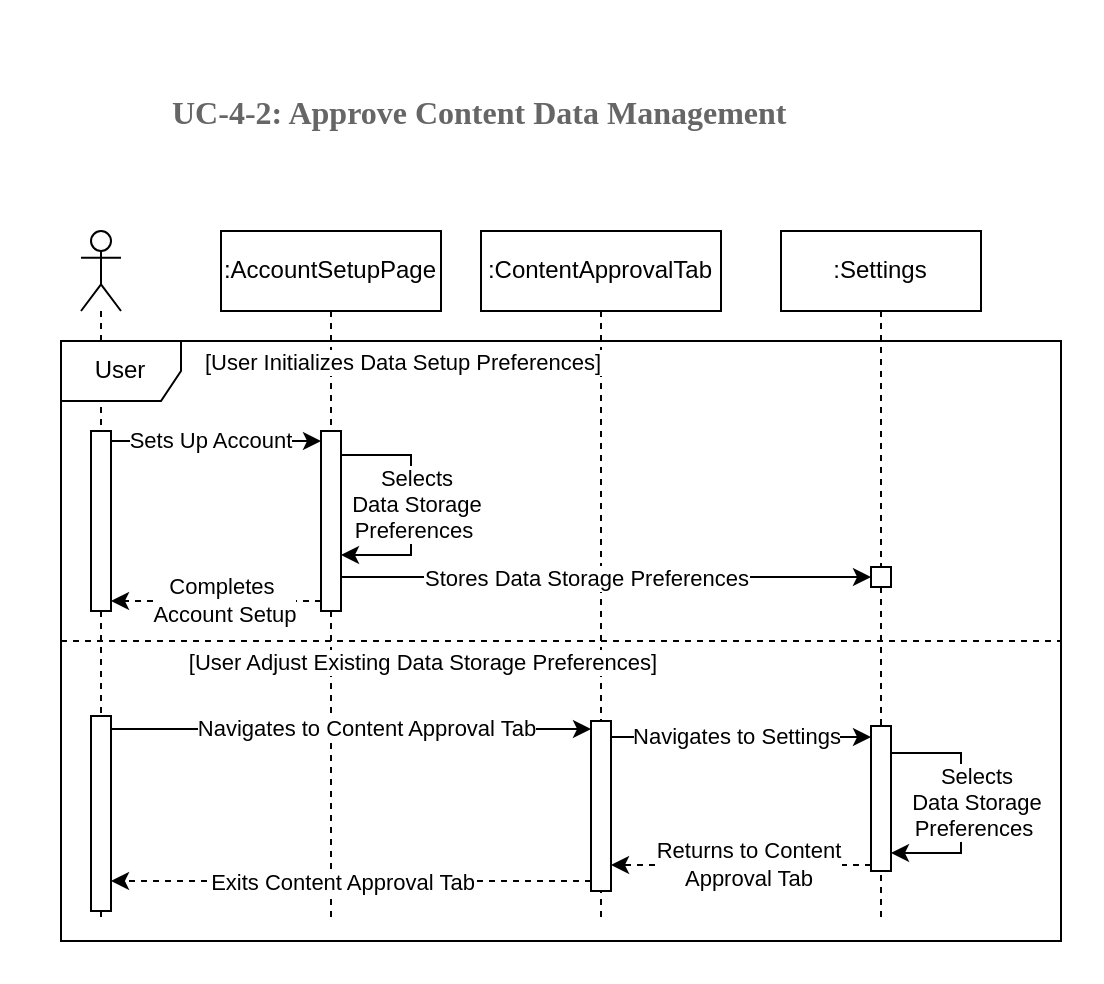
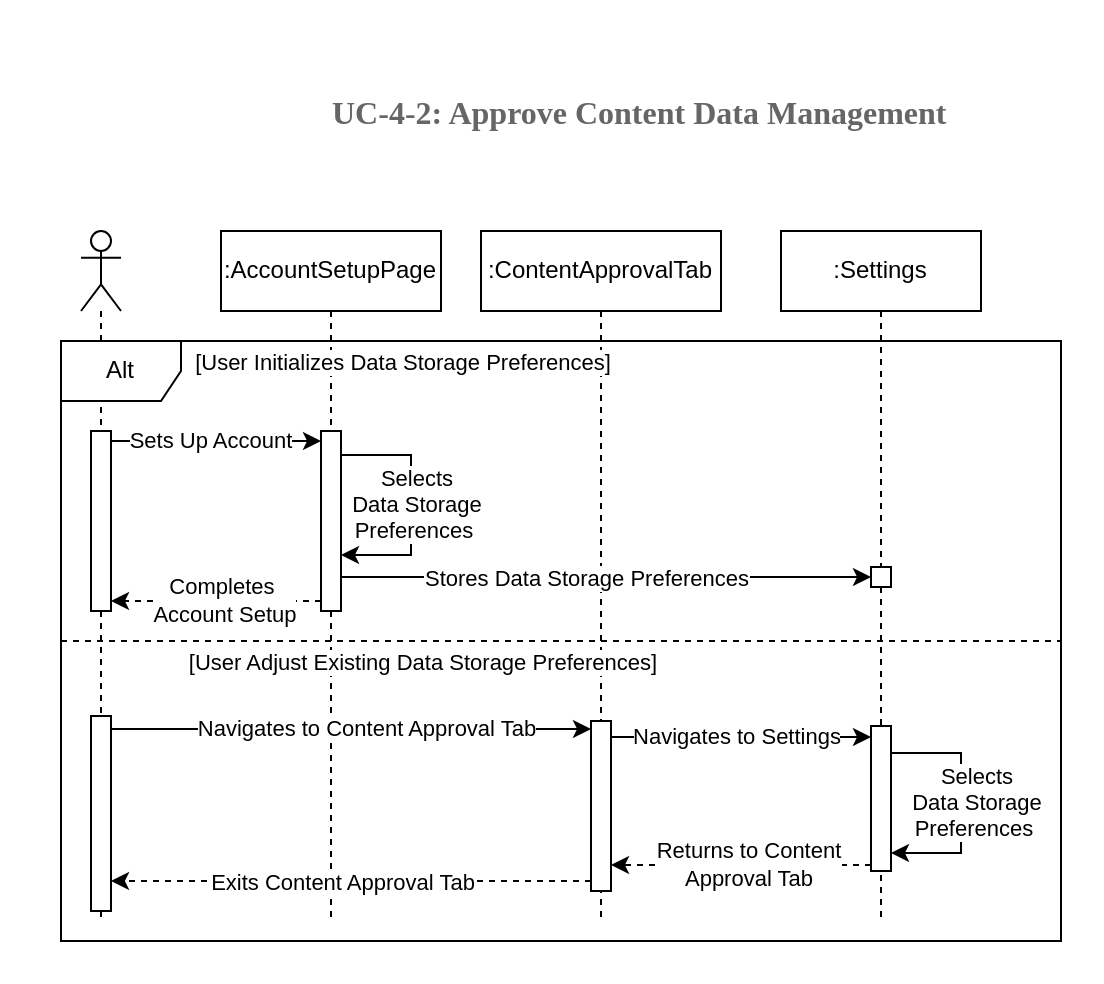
node "UC-4-2: Approve Content Data Management": moved (451, 111) -> (611, 111)
node "[User Initializes Data Setup Preferences]": label "[User Initializes Data Setup Preferences]" -> "[User Initializes Data Storage Preferences]"
node "User": label "User" -> "Alt"
